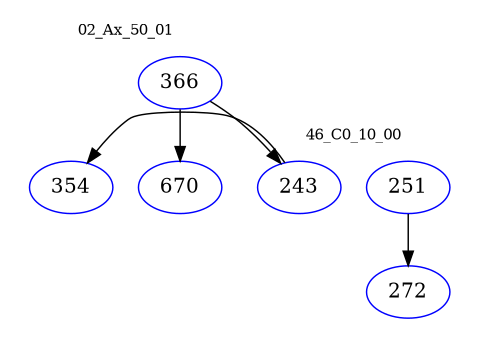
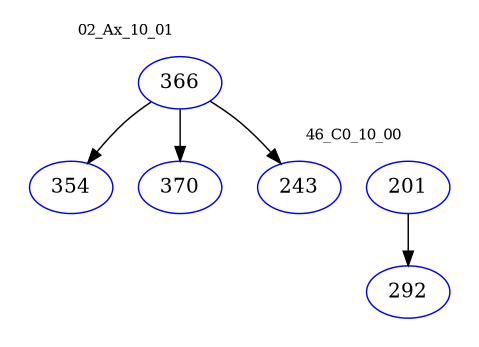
cluster "02_Ax_50_01": label "02_Ax_50_01" -> "02_Ax_10_01"
edge "243" -> "354": now "366" -> "354"
node "670": label "670" -> "370"
node "251": label "251" -> "201"
node "272": label "272" -> "292"
